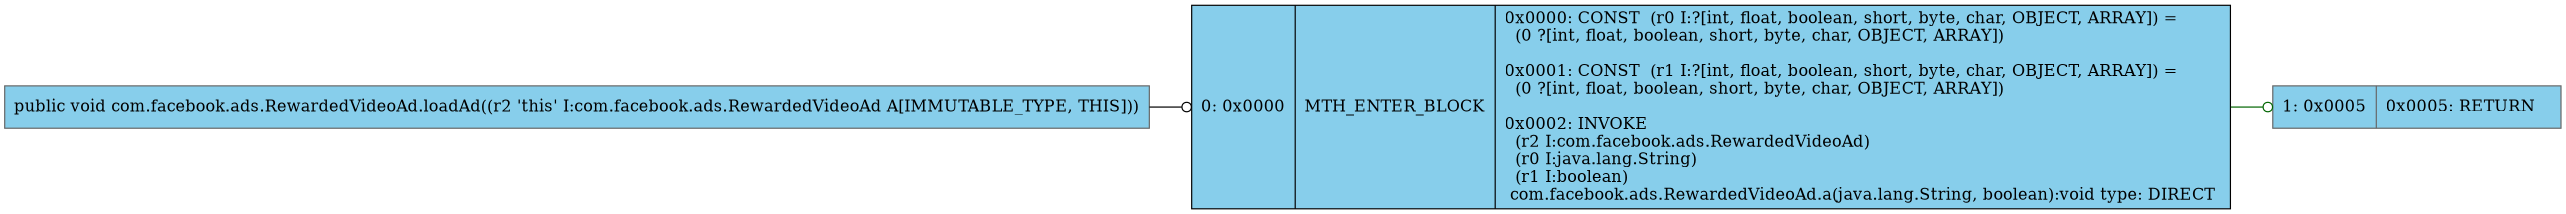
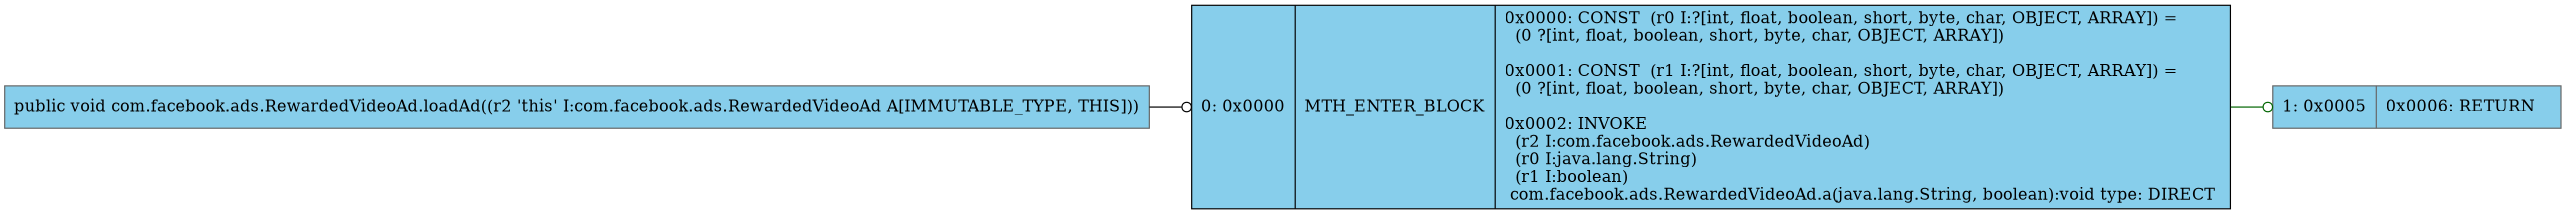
node "1: 0x0005": text "0x0005: RETURN" -> "0x0006: RETURN"
